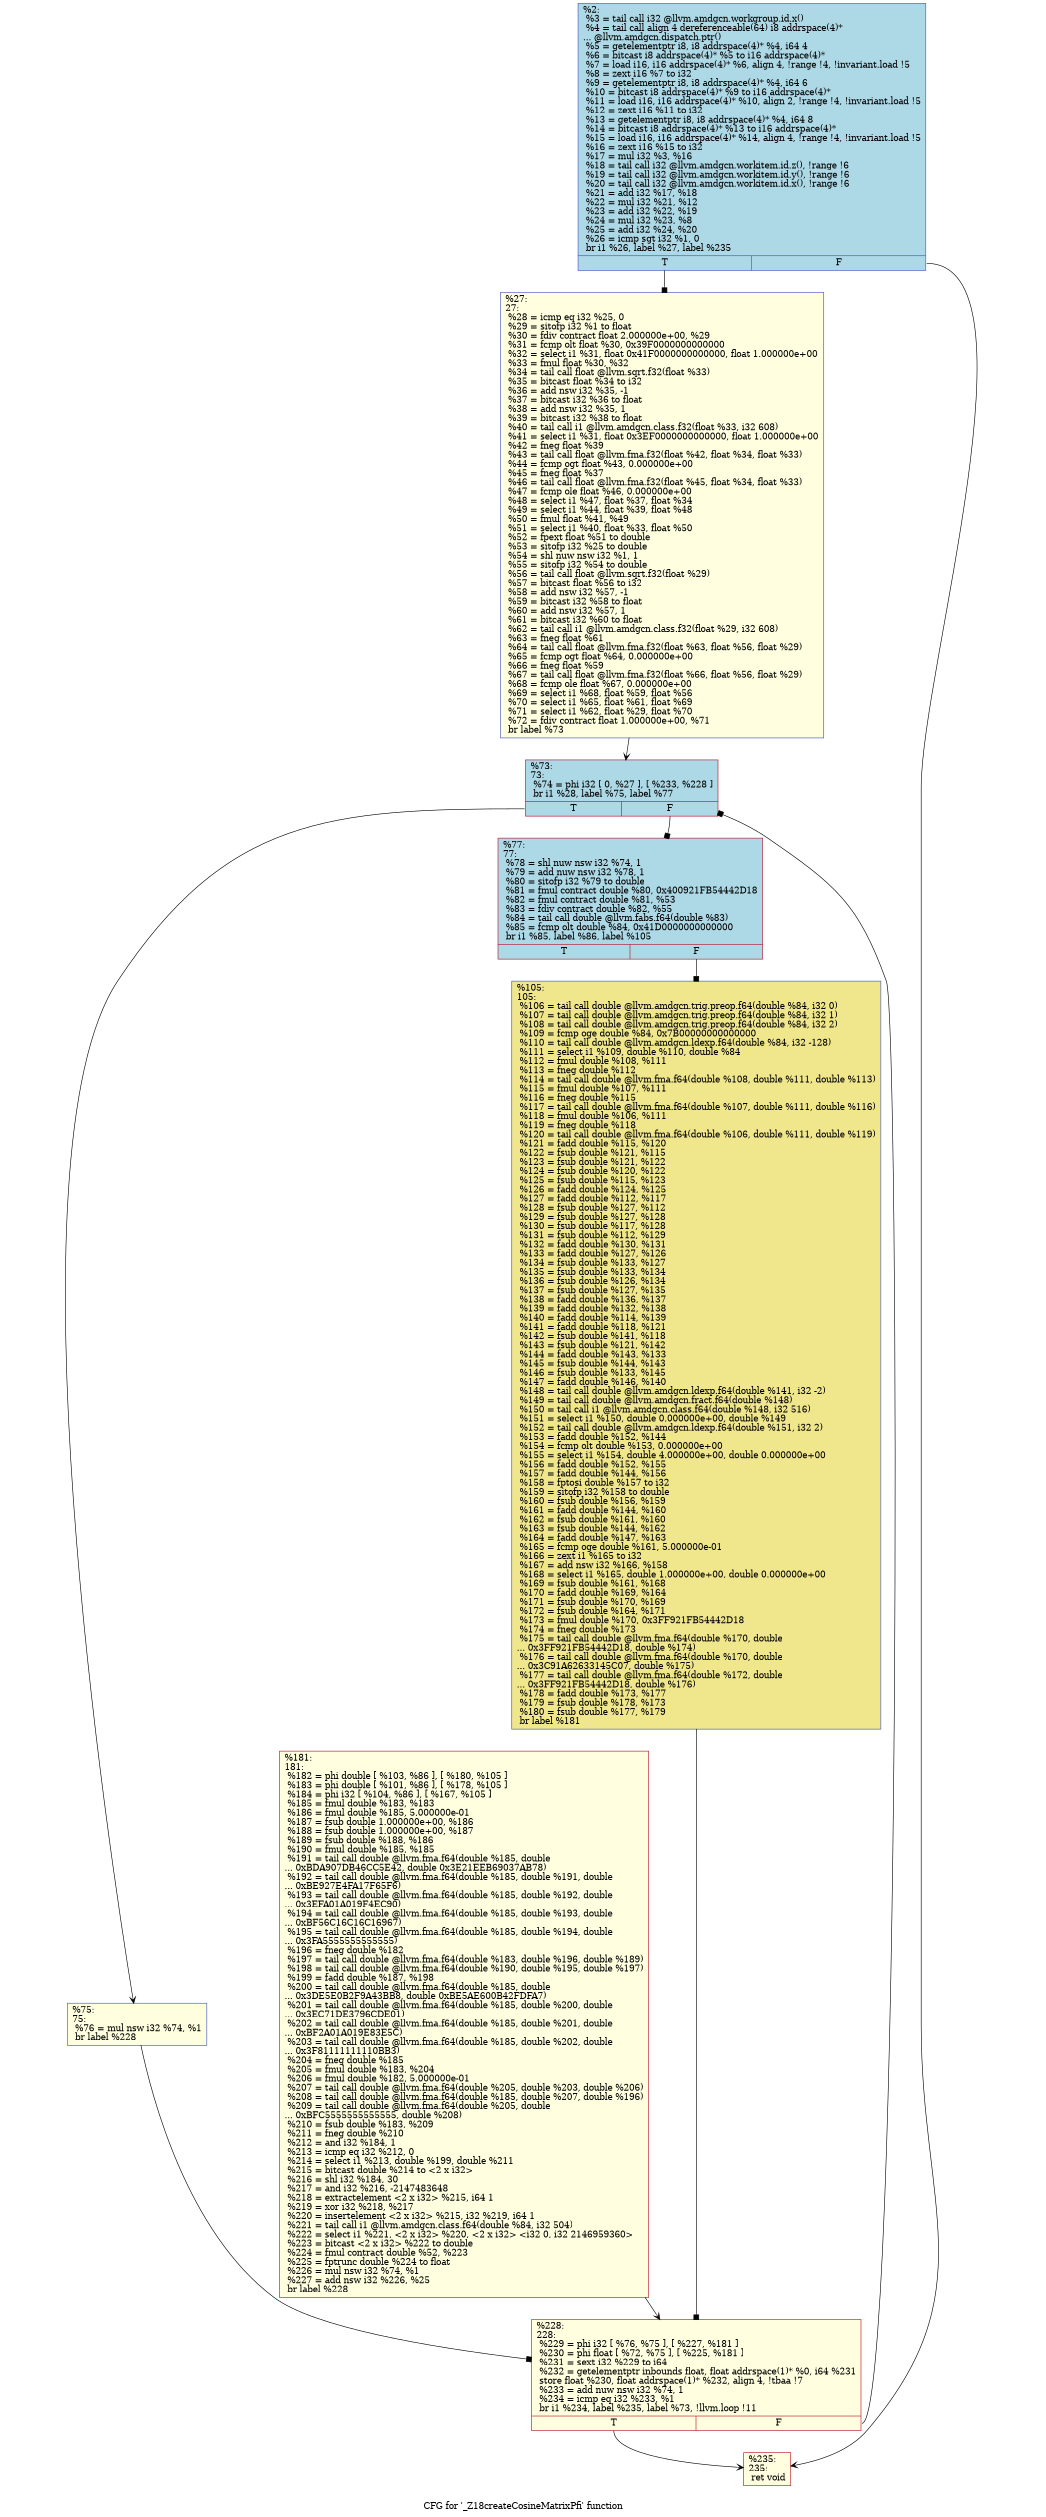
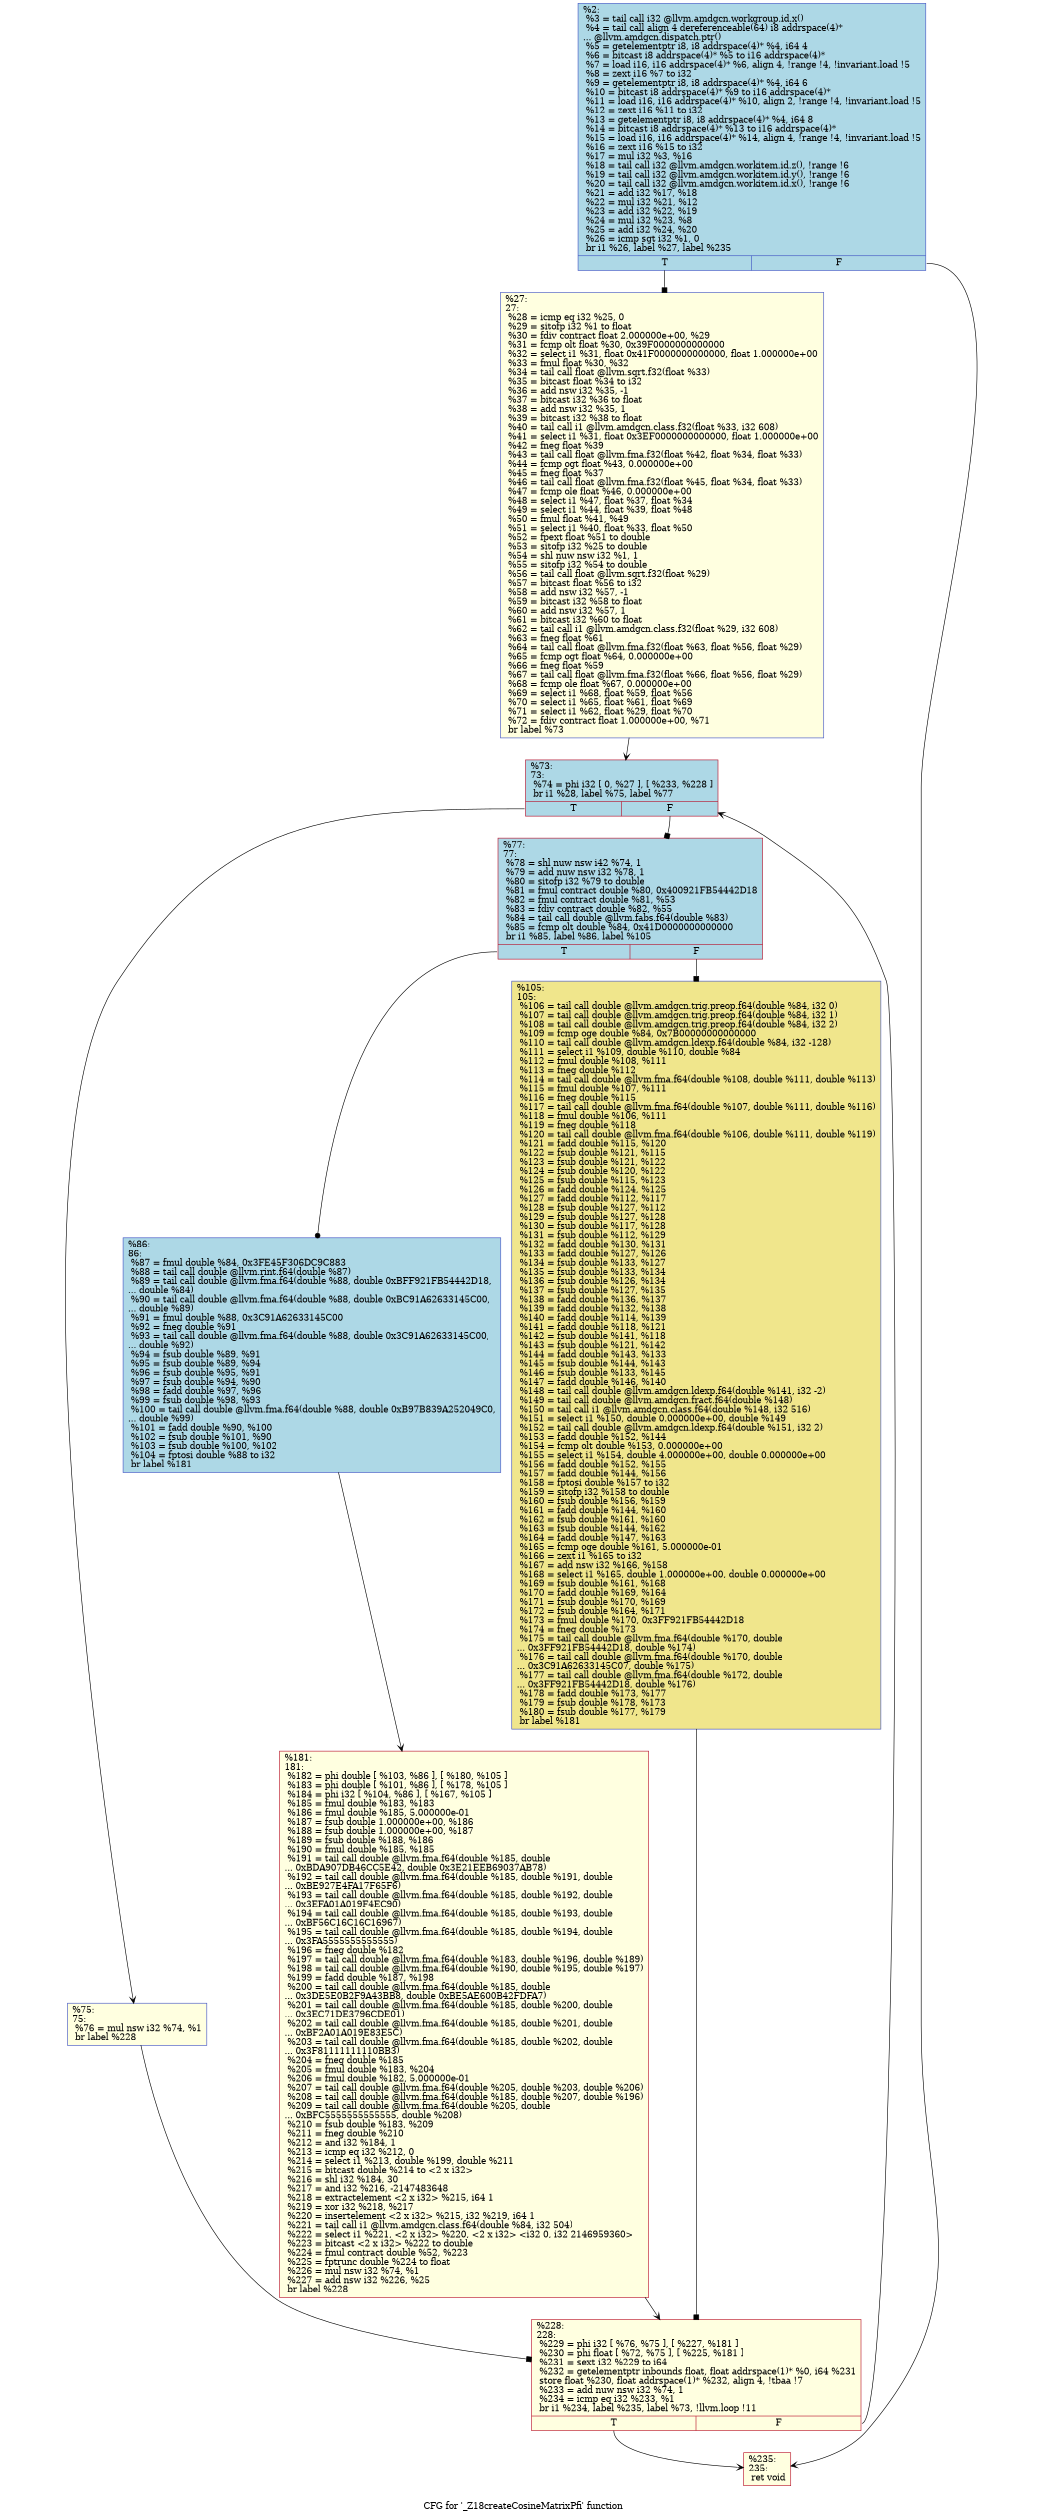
node "%77:": text "%78 = shl nuw nsw i32 %74, 1" -> "%78 = shl nuw nsw i42 %74, 1"
node "%86:": added
edge "%228:" -> "%73:": arrowhead box -> vee
